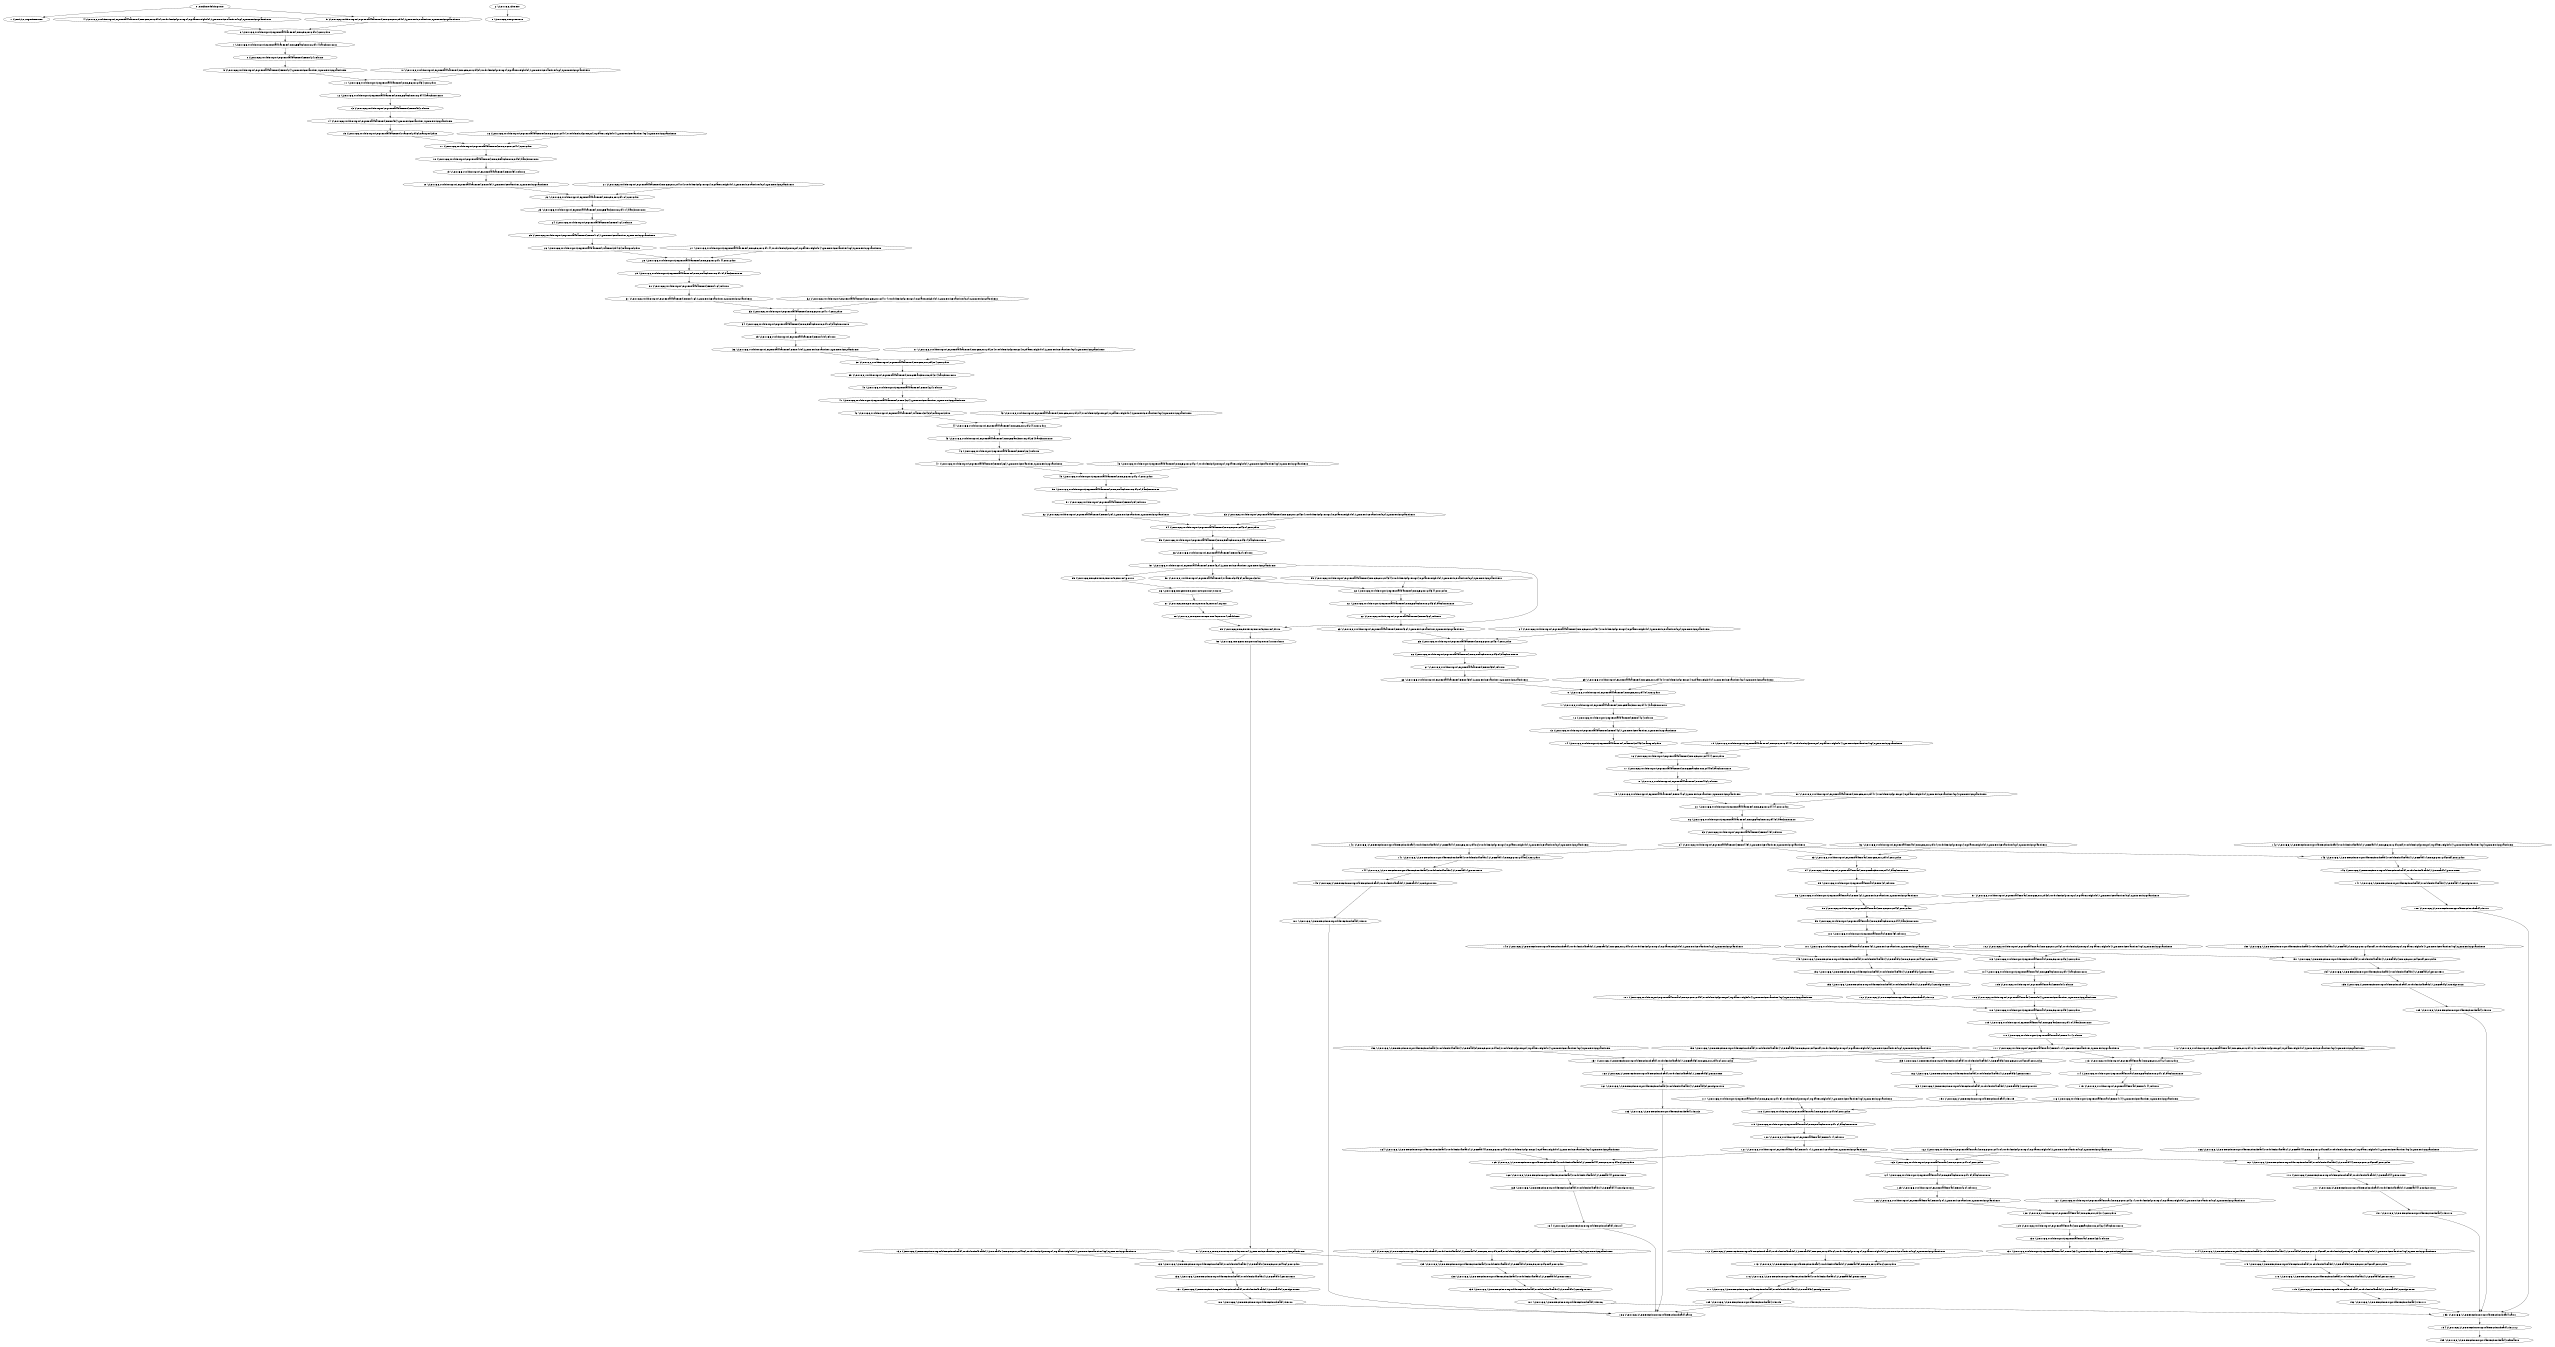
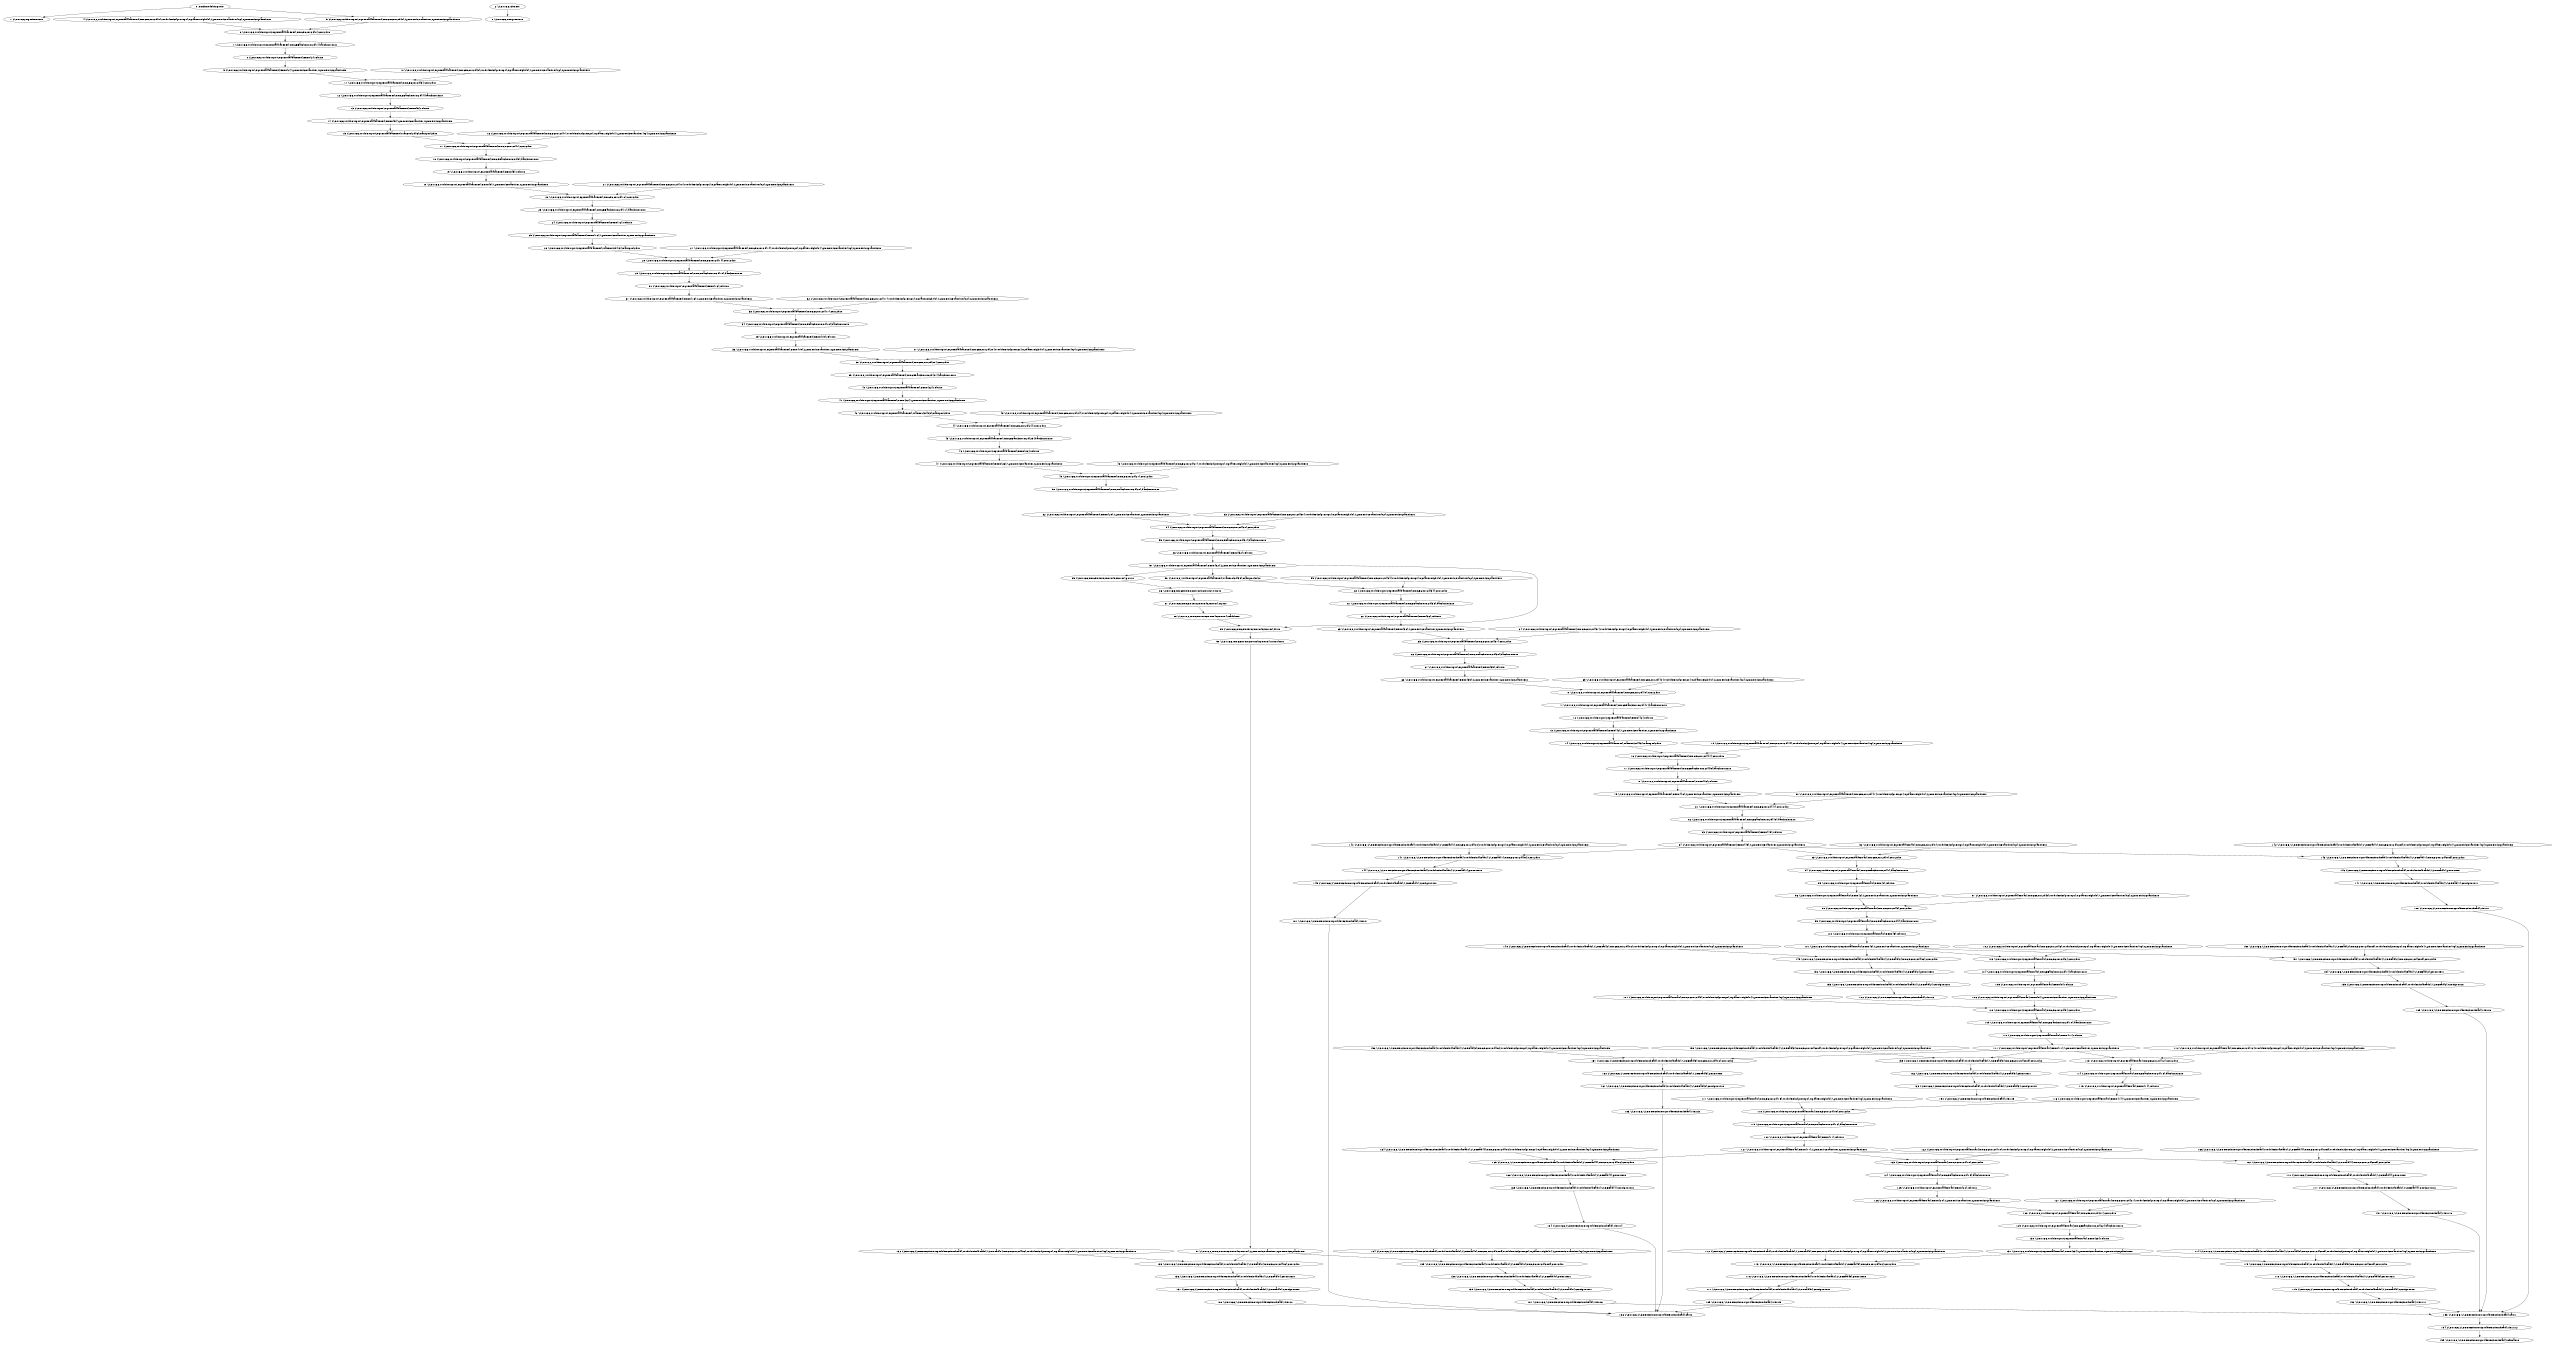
node "1 SSD_SSD/__getitem___0": label "1 SSD_SSD/__getitem___0" -> "1 SSD_VGG/__getitem___0"
node "51 SSD_VGG/MultiOutputSequential[basenet]/ReLU[29]/relu__0": removed
